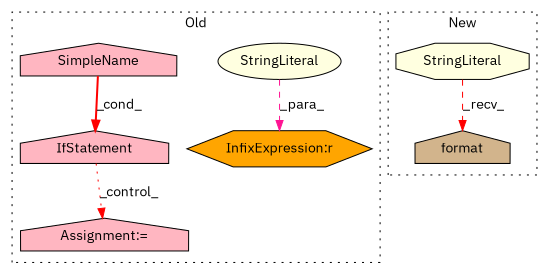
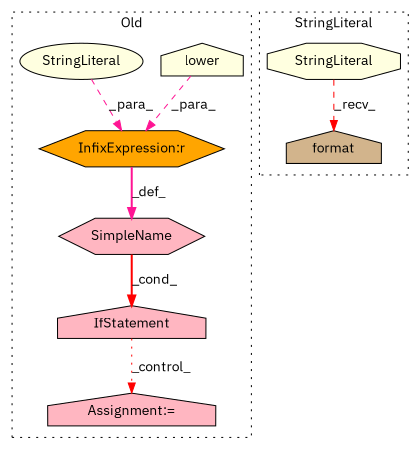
cluster "New": label "New" -> "StringLiteral"
node "SimpleName": shape house -> hexagon
node "lower": added
edge "InfixExpression:r" -> "SimpleName": added, label "_def_"
